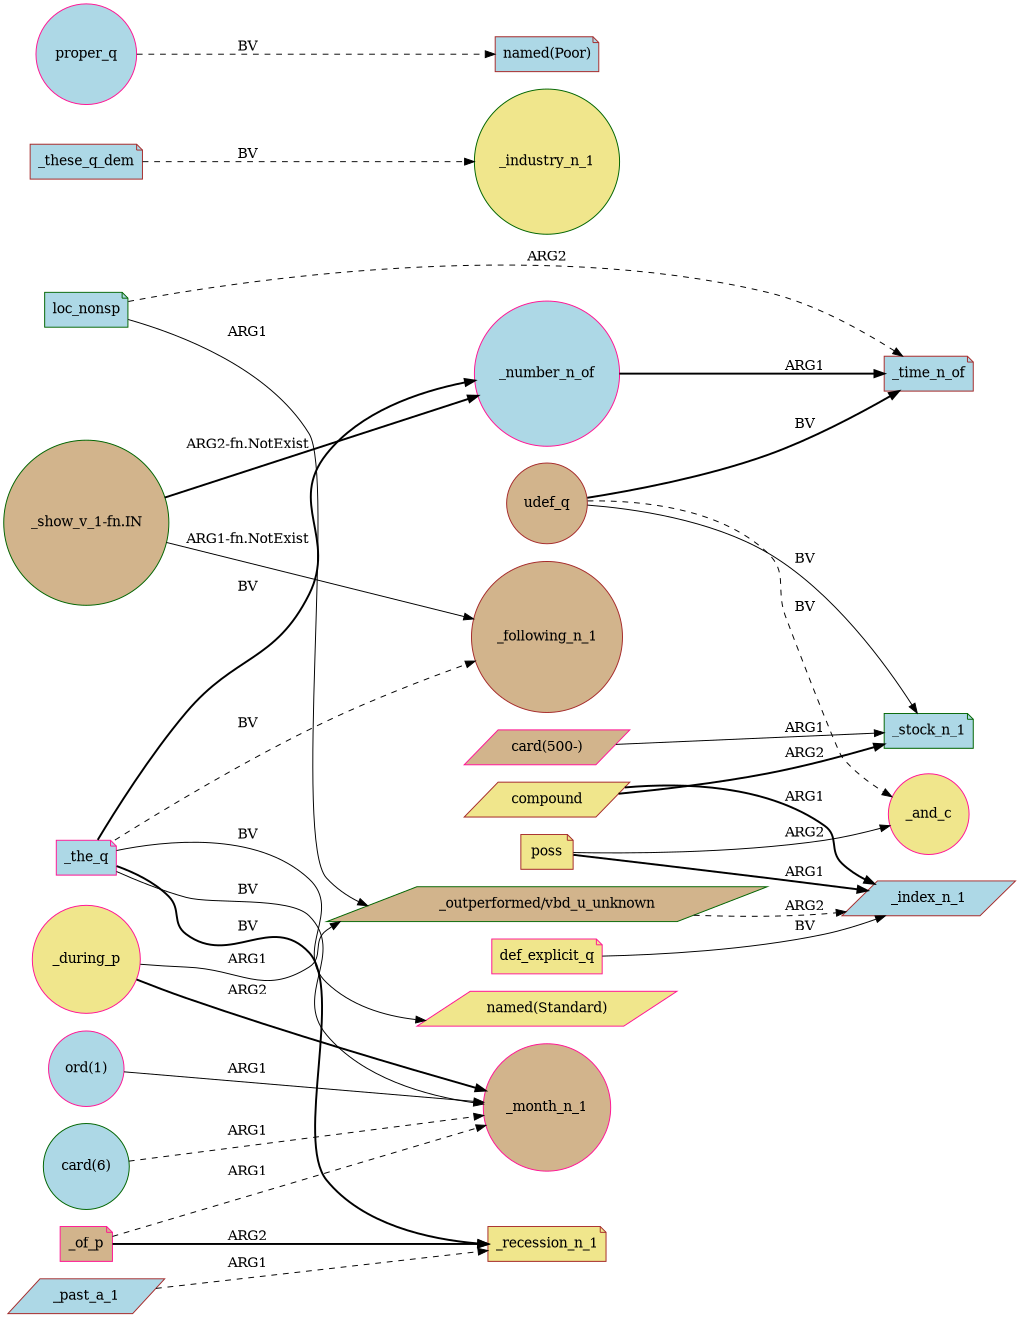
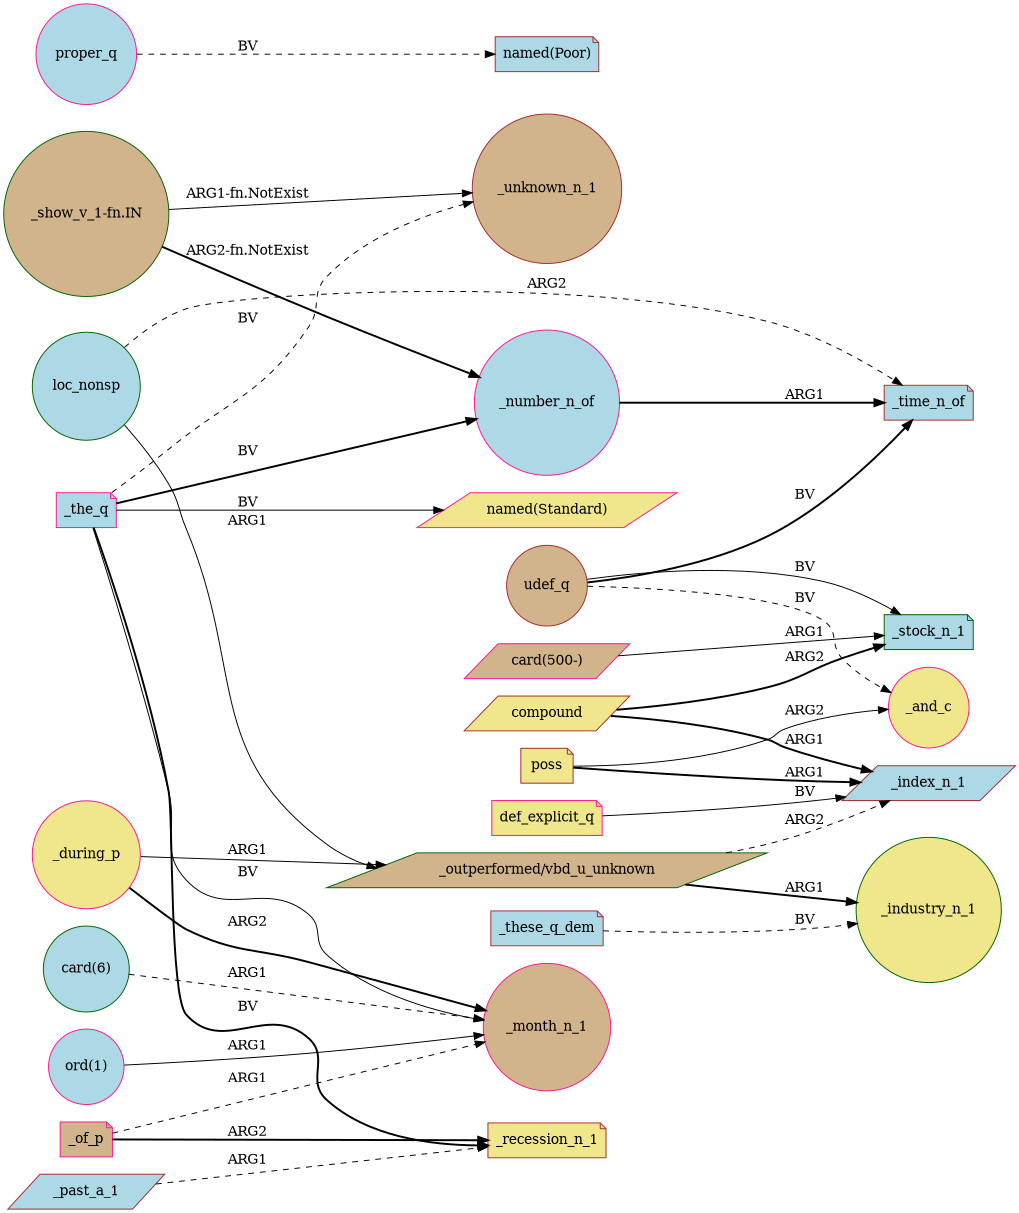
node "loc_nonsp": shape note -> circle
node "_following_n_1": label "_following_n_1" -> "_unknown_n_1"
edge "_outperformed/vbd_u_unknown" -> "_industry_n_1": added, label "ARG1"
